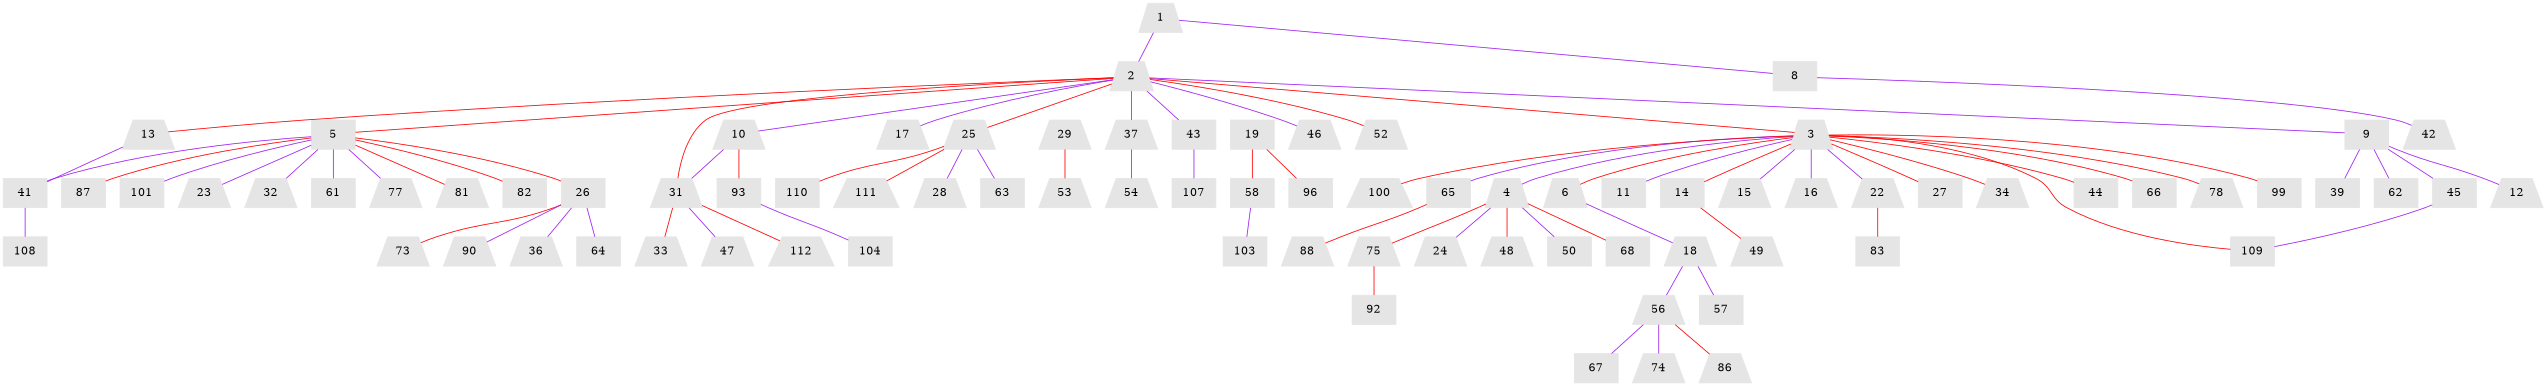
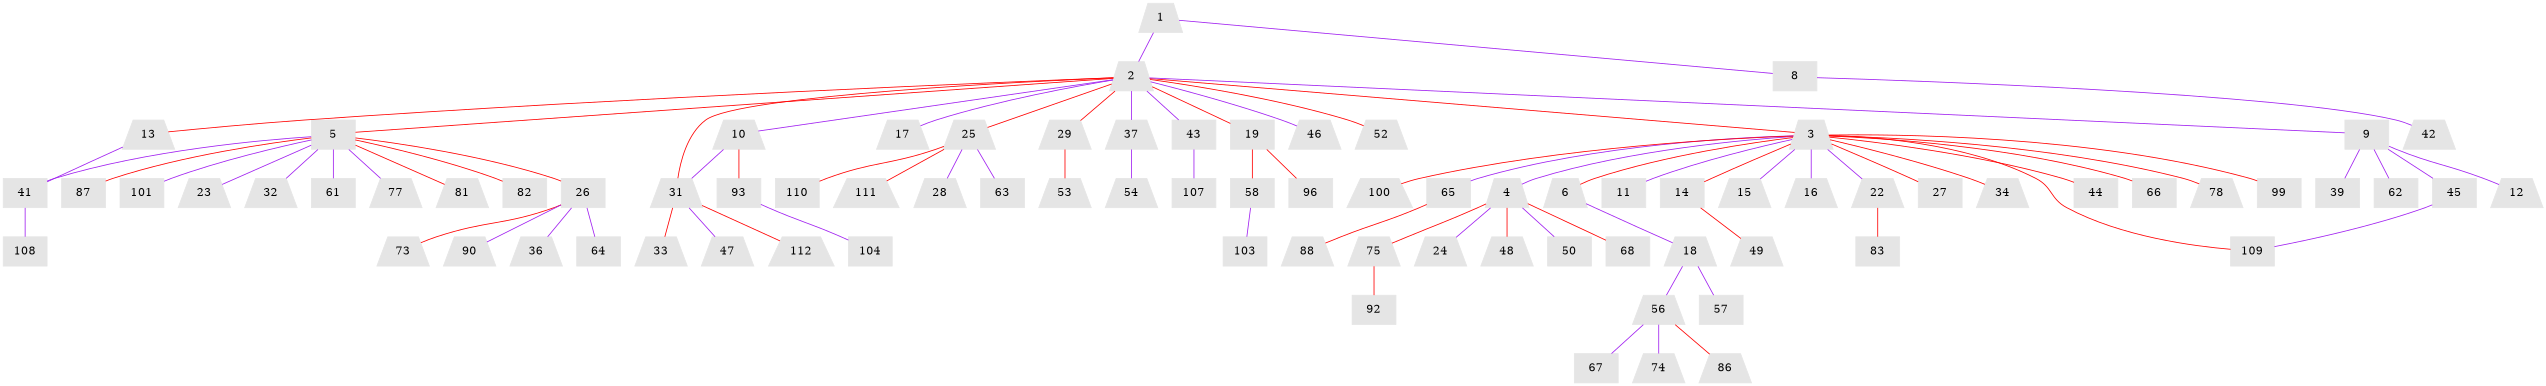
edge "2" -- "19": added
edge "2" -- "29": added
